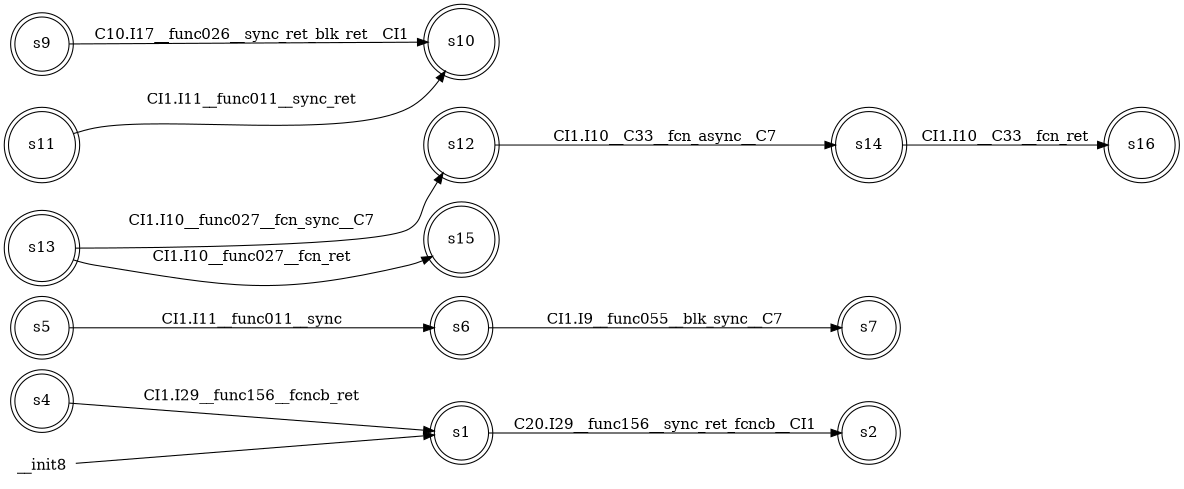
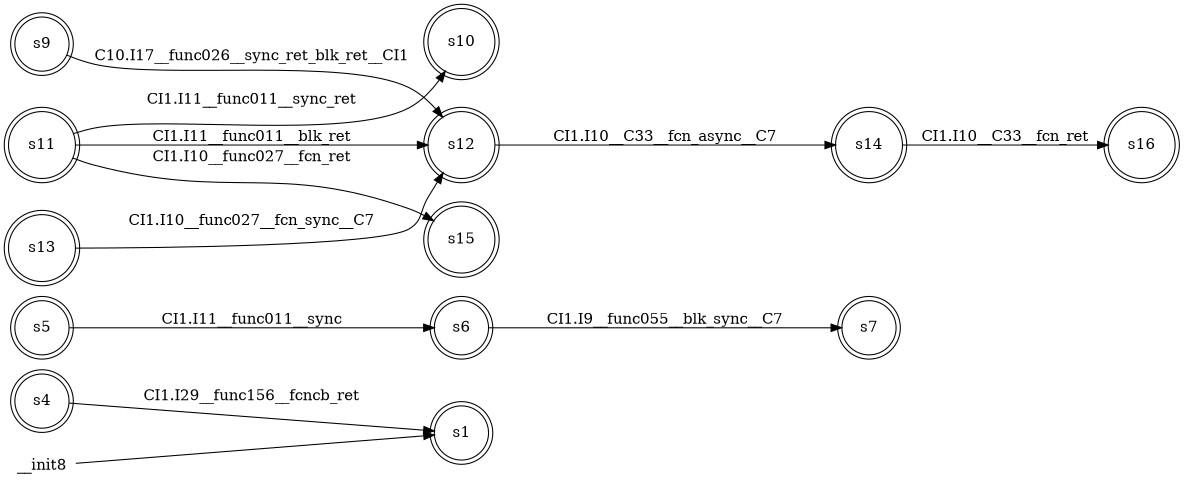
edge "s9" -> "s10": now "s9" -> "s12"
edge "s11" -> "s12": added, label "CI1.I11__func011__blk_ret"
edge "s13" -> "s15": now "s11" -> "s15"
node "s2": removed
